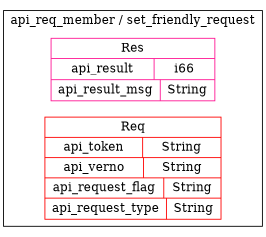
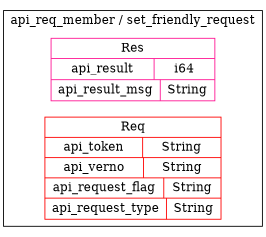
node "Res": text "i66" -> "i64"
